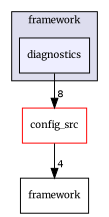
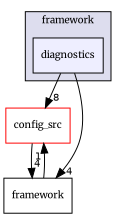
edge "diagnostics" -> "framework": added
edge "framework" -> "config_src": added
